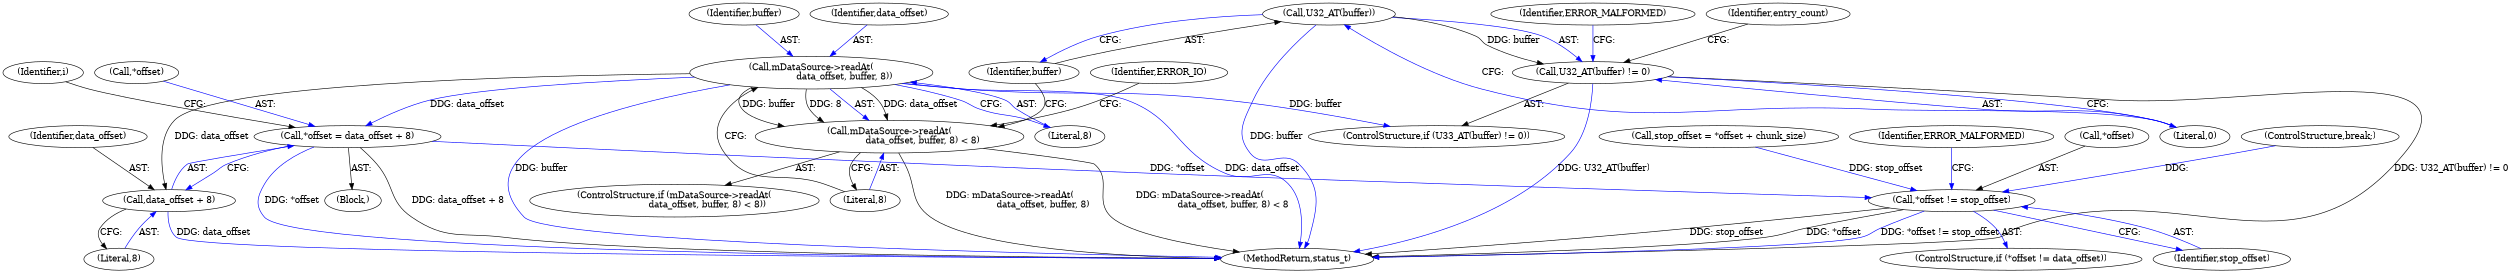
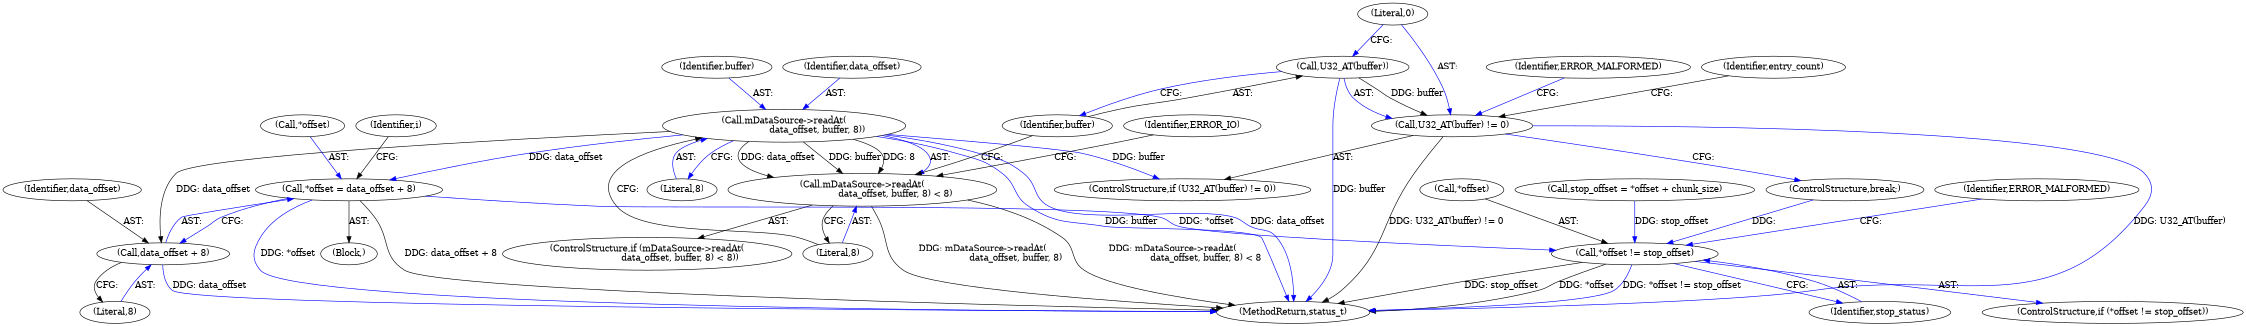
edge "(Call,U32_AT(buffer) != 0)" -> "(Literal,0)": now "(Call,U32_AT(buffer) != 0)" -> "(ControlStructure,break;)"
node "(ControlStructure,if (U33_AT(buffer) != 0))": label "(ControlStructure,if (U33_AT(buffer) != 0))" -> "(ControlStructure,if (U32_AT(buffer) != 0))"
node "(ControlStructure,if (*offset != data_offset))": label "(ControlStructure,if (*offset != data_offset))" -> "(ControlStructure,if (*offset != stop_offset))"
node "(Identifier,stop_offset)": label "(Identifier,stop_offset)" -> "(Identifier,stop_status)"
